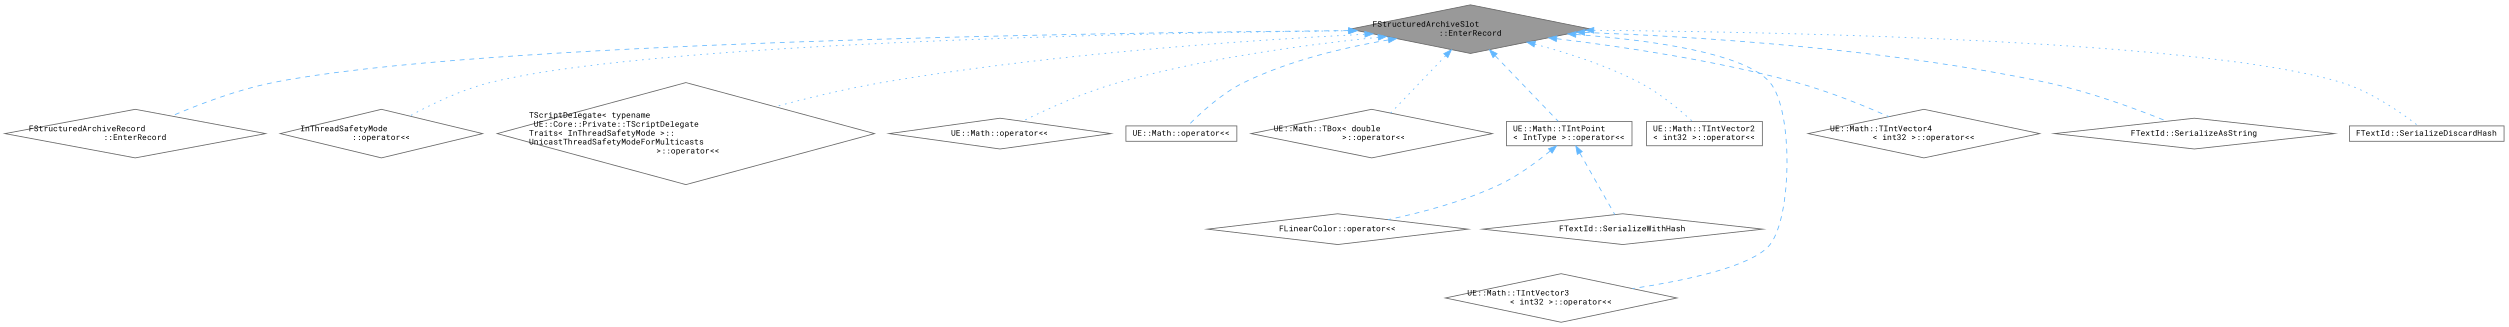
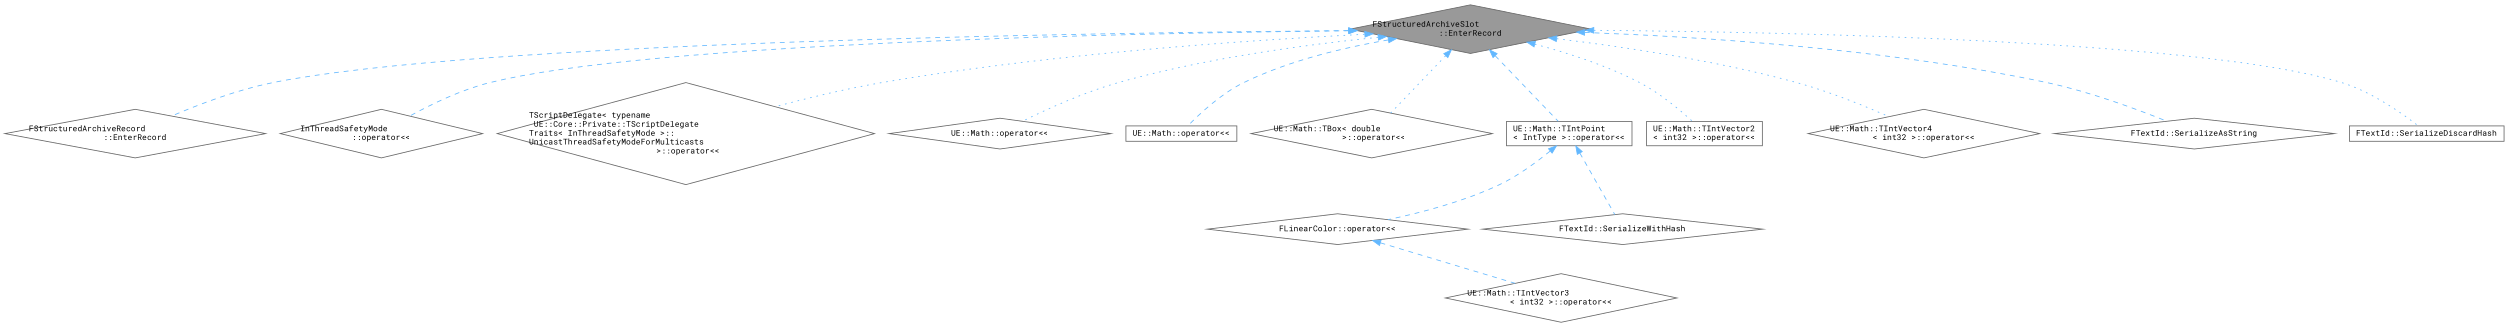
edge "InThreadSafetyMode ::operator<<" -> "FStructuredArchiveSlot ::EnterRecord": style dotted -> dashed
edge "UE::Math::TIntVector4 < int32 >::operator<<" -> "FStructuredArchiveSlot ::EnterRecord": style dashed -> dotted
edge "UE::Math::TIntVector3 < int32 >::operator<<" -> "FStructuredArchiveSlot ::EnterRecord": now "UE::Math::TIntVector3 < int32 >::operator<<" -> "FLinearColor::operator<<"
